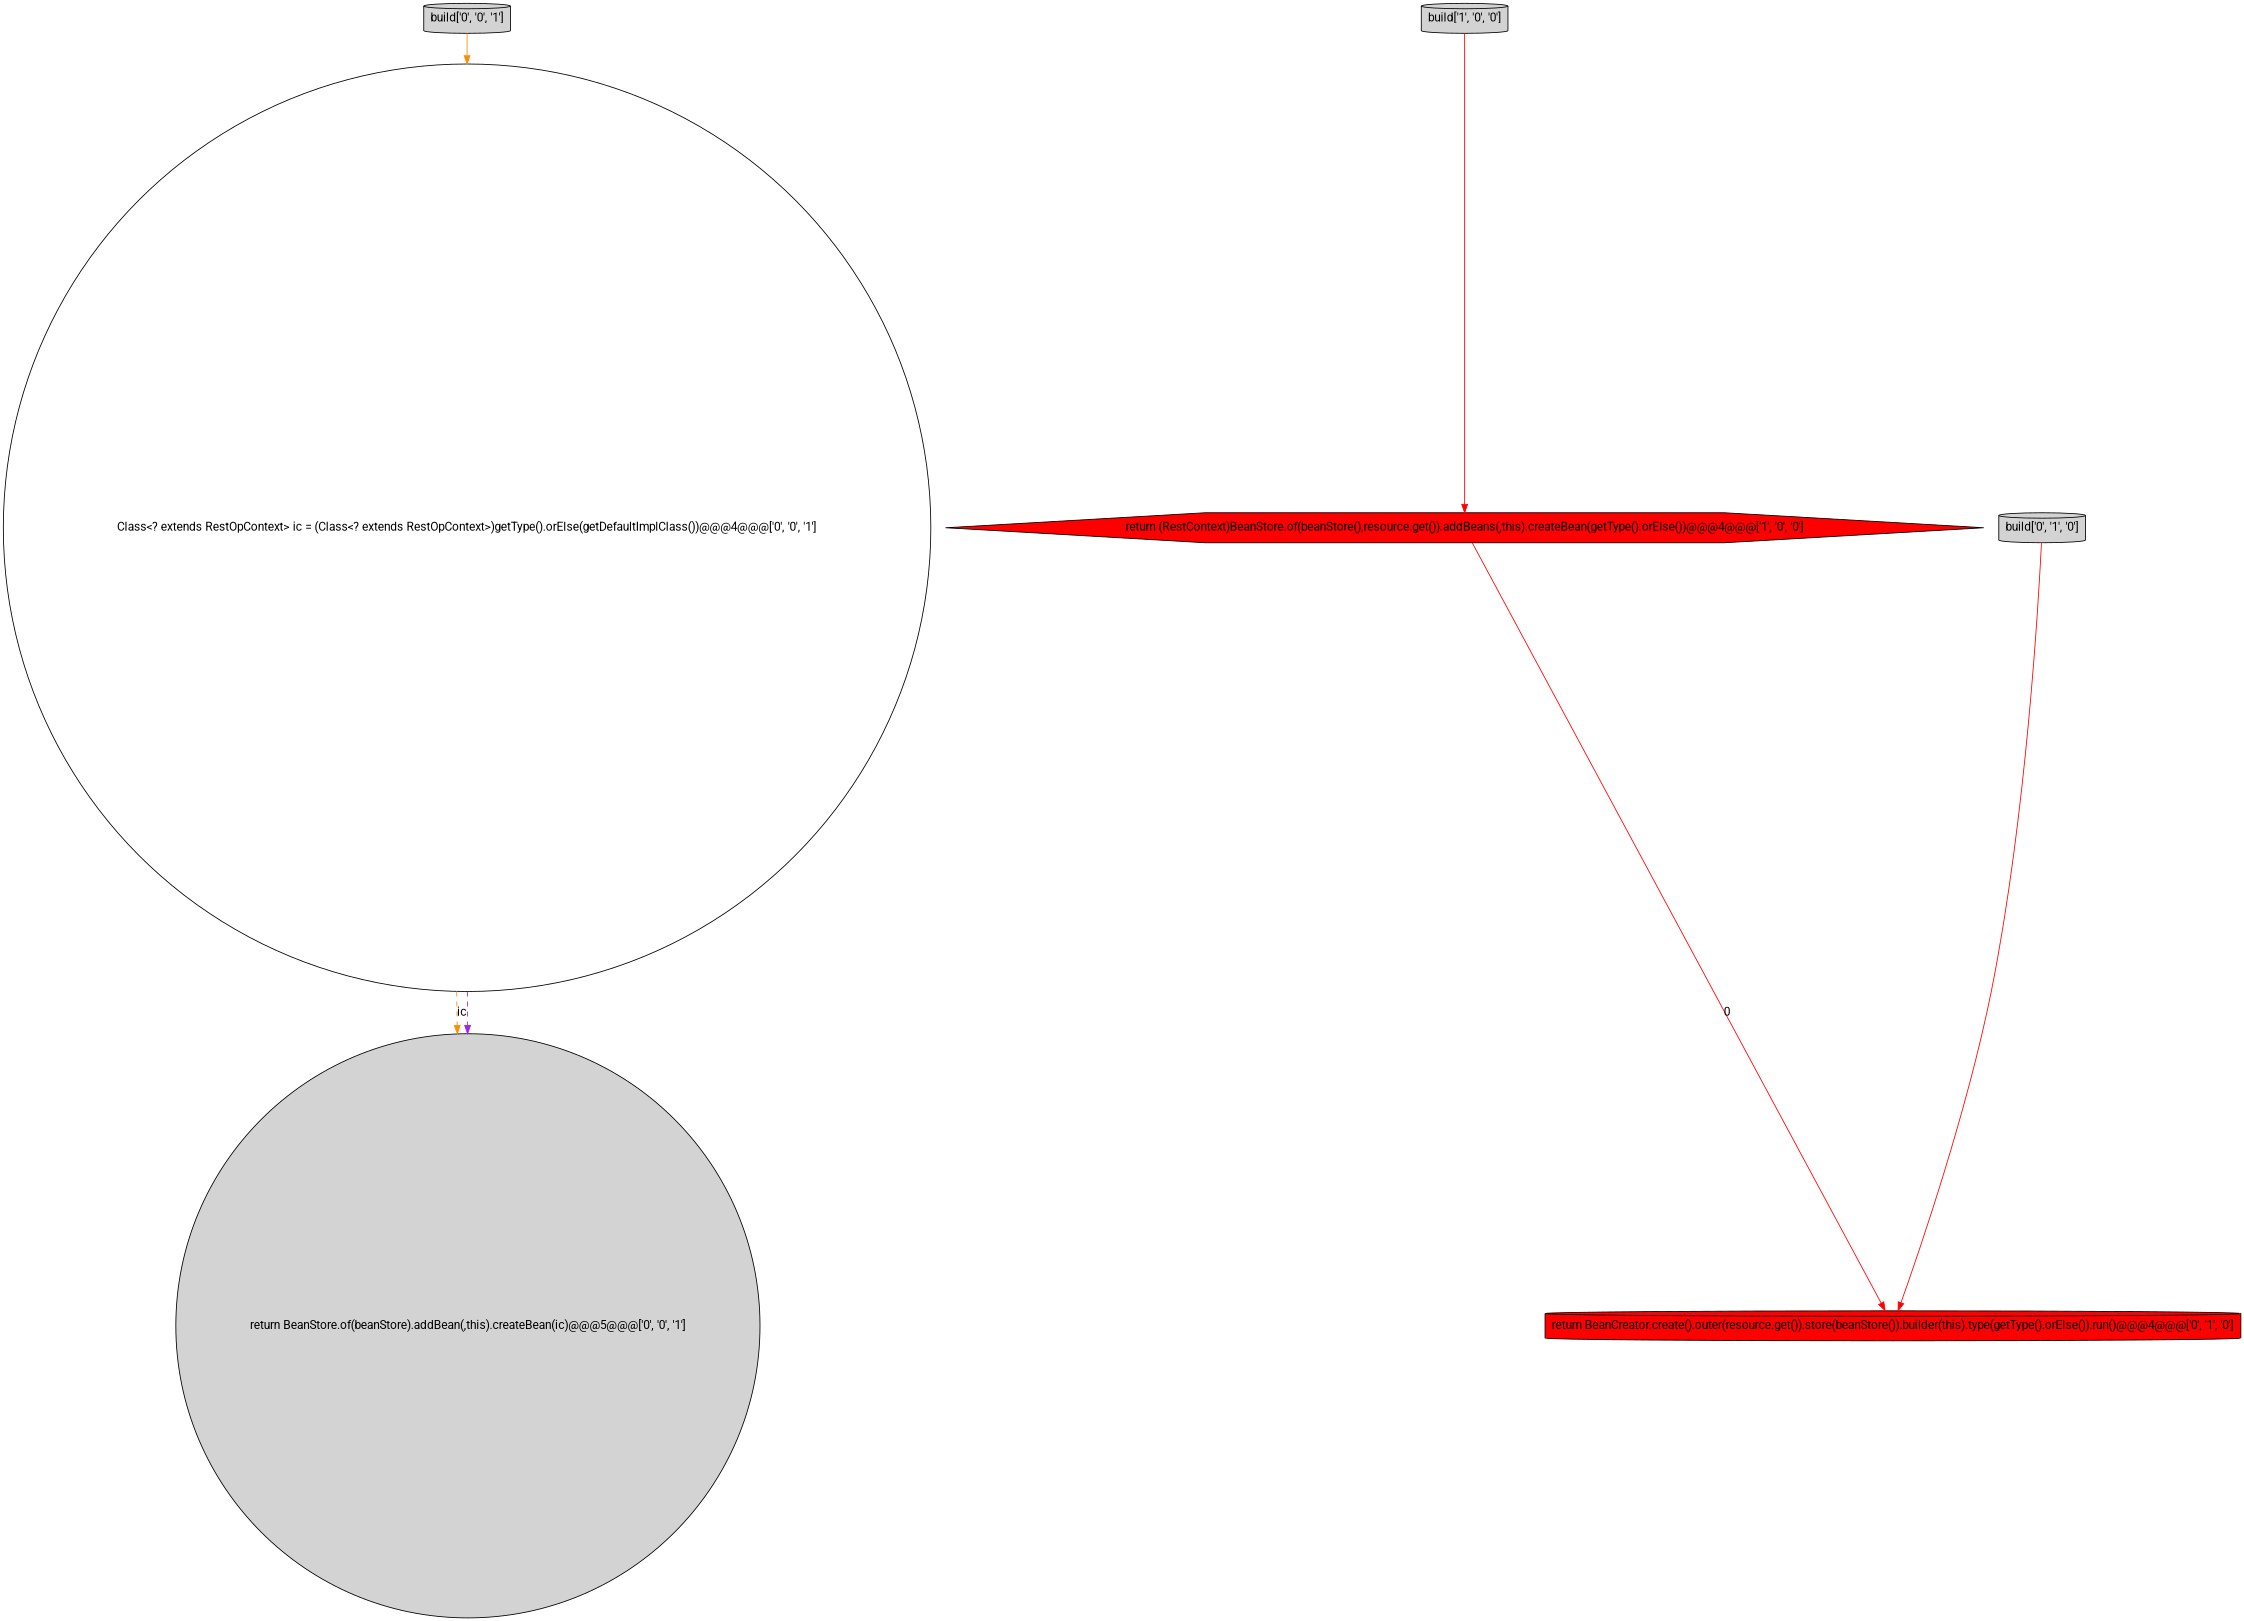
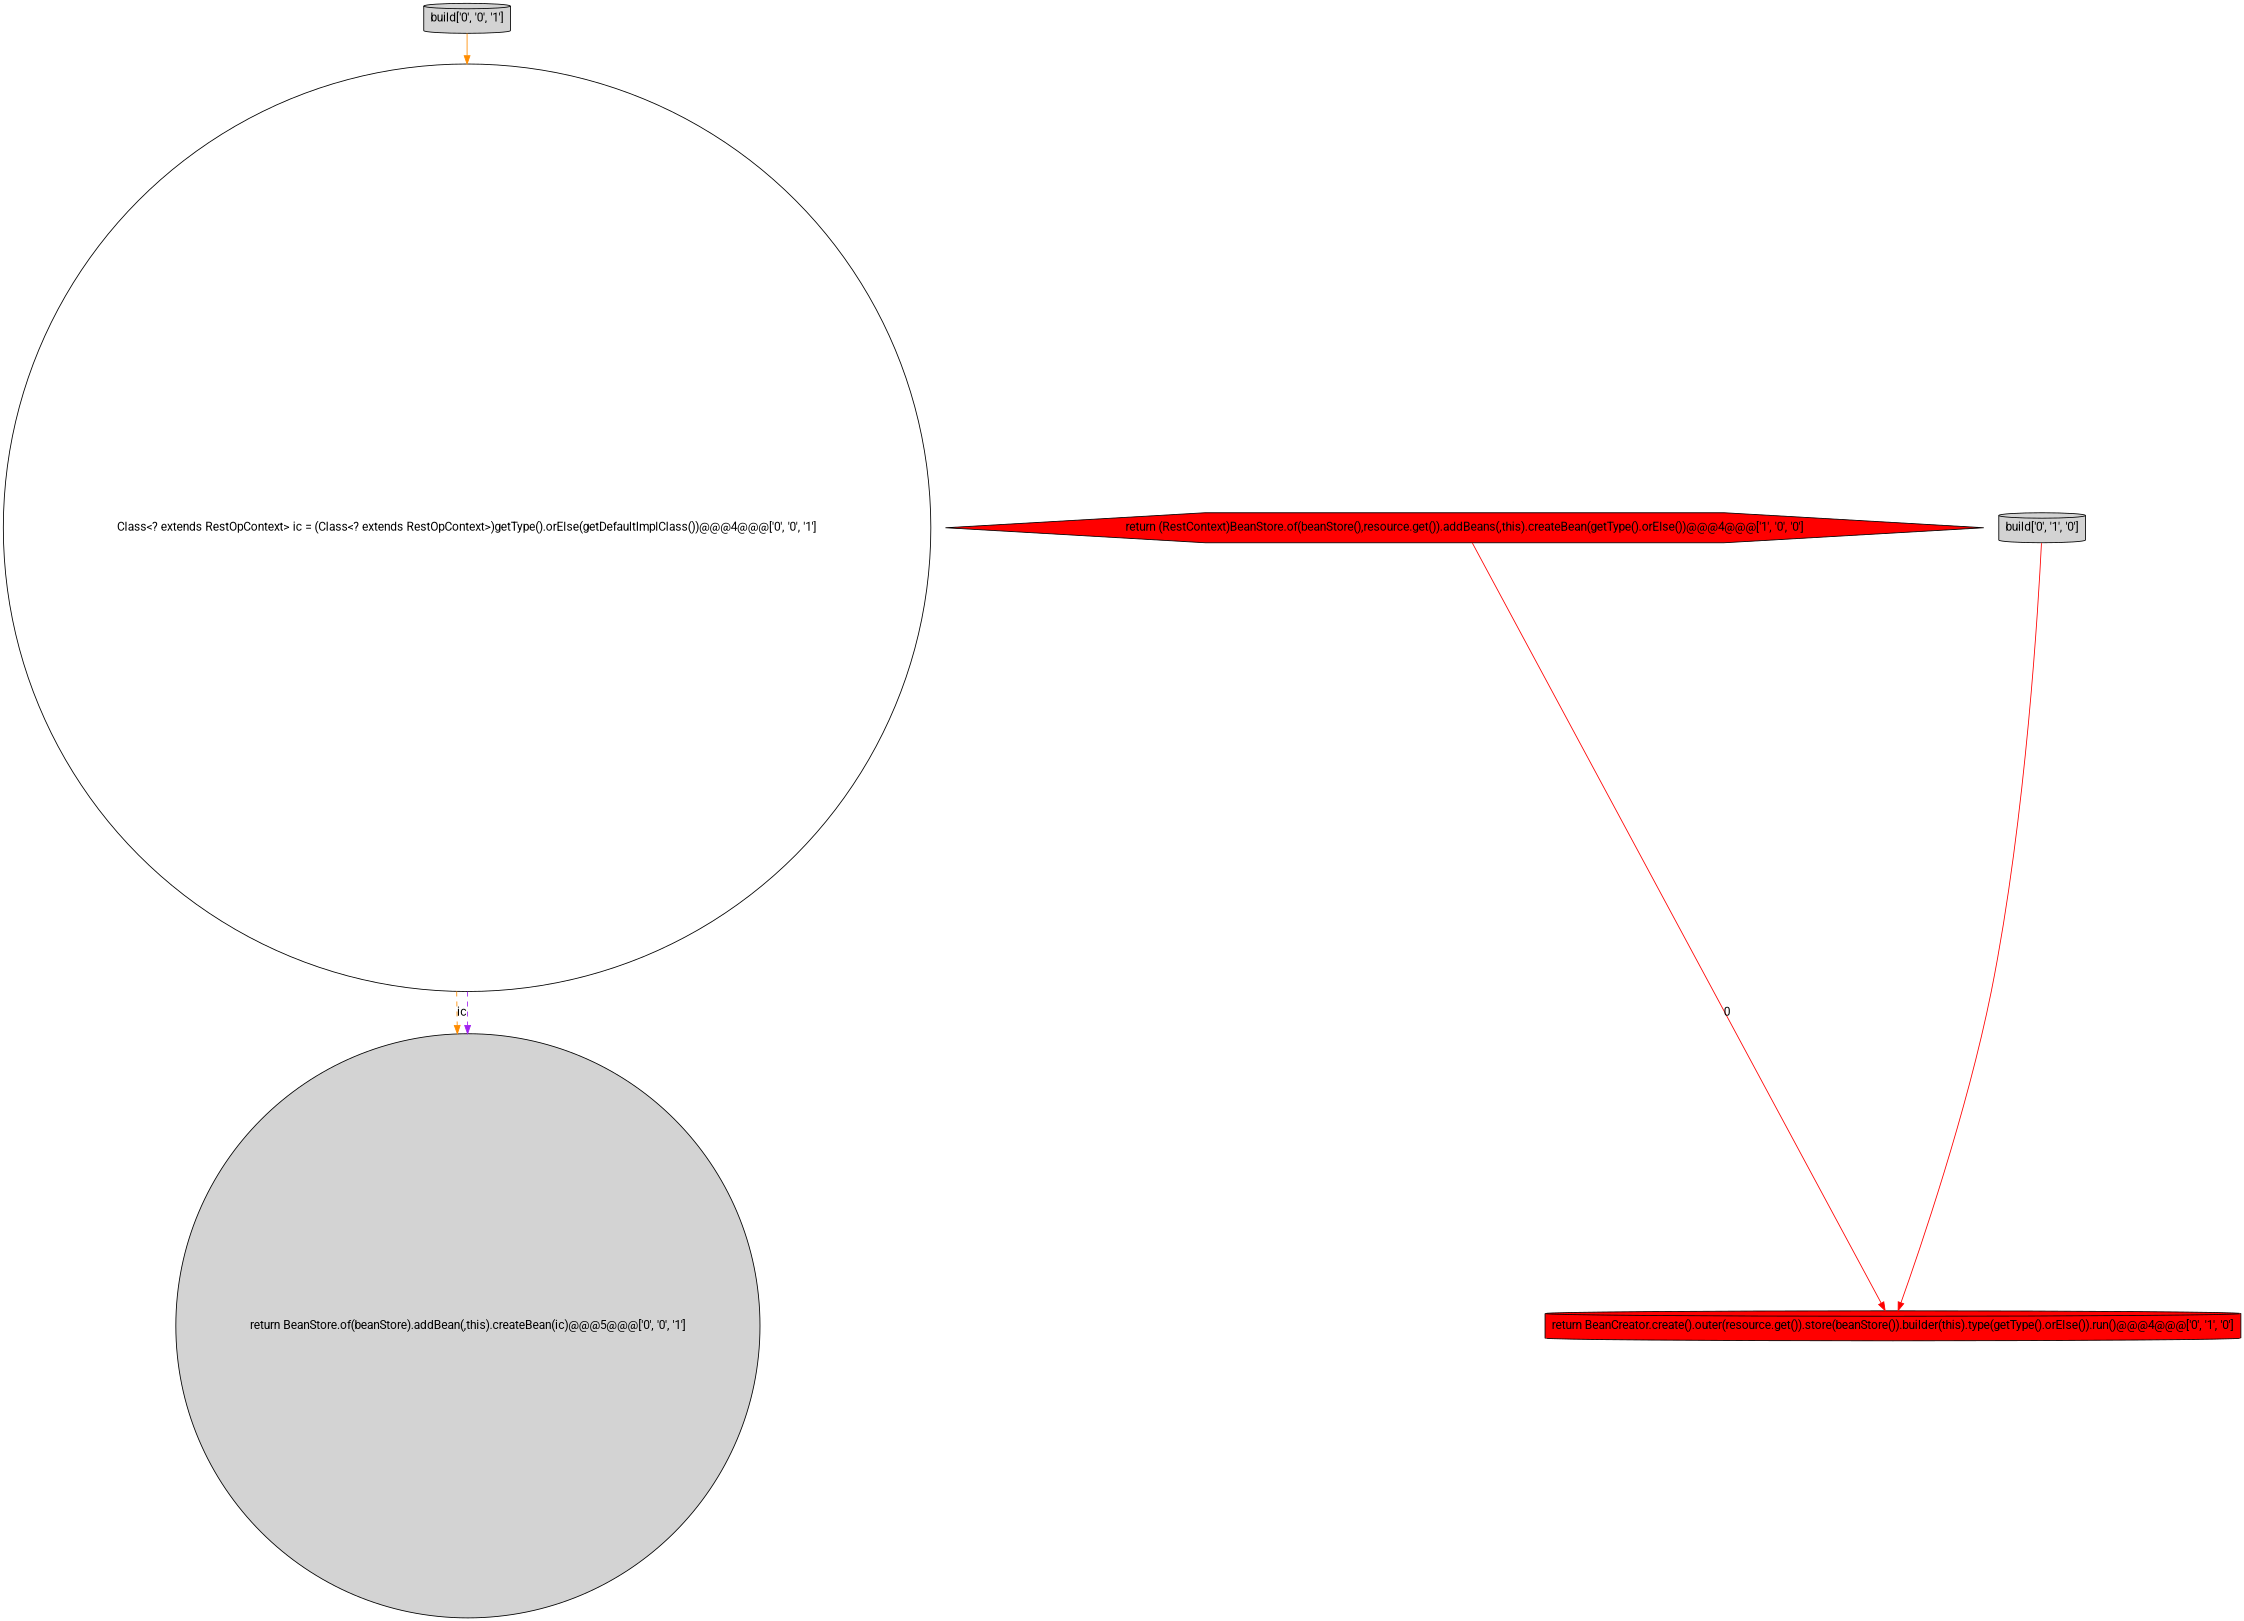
node "build['1', '0', '0']": removed
